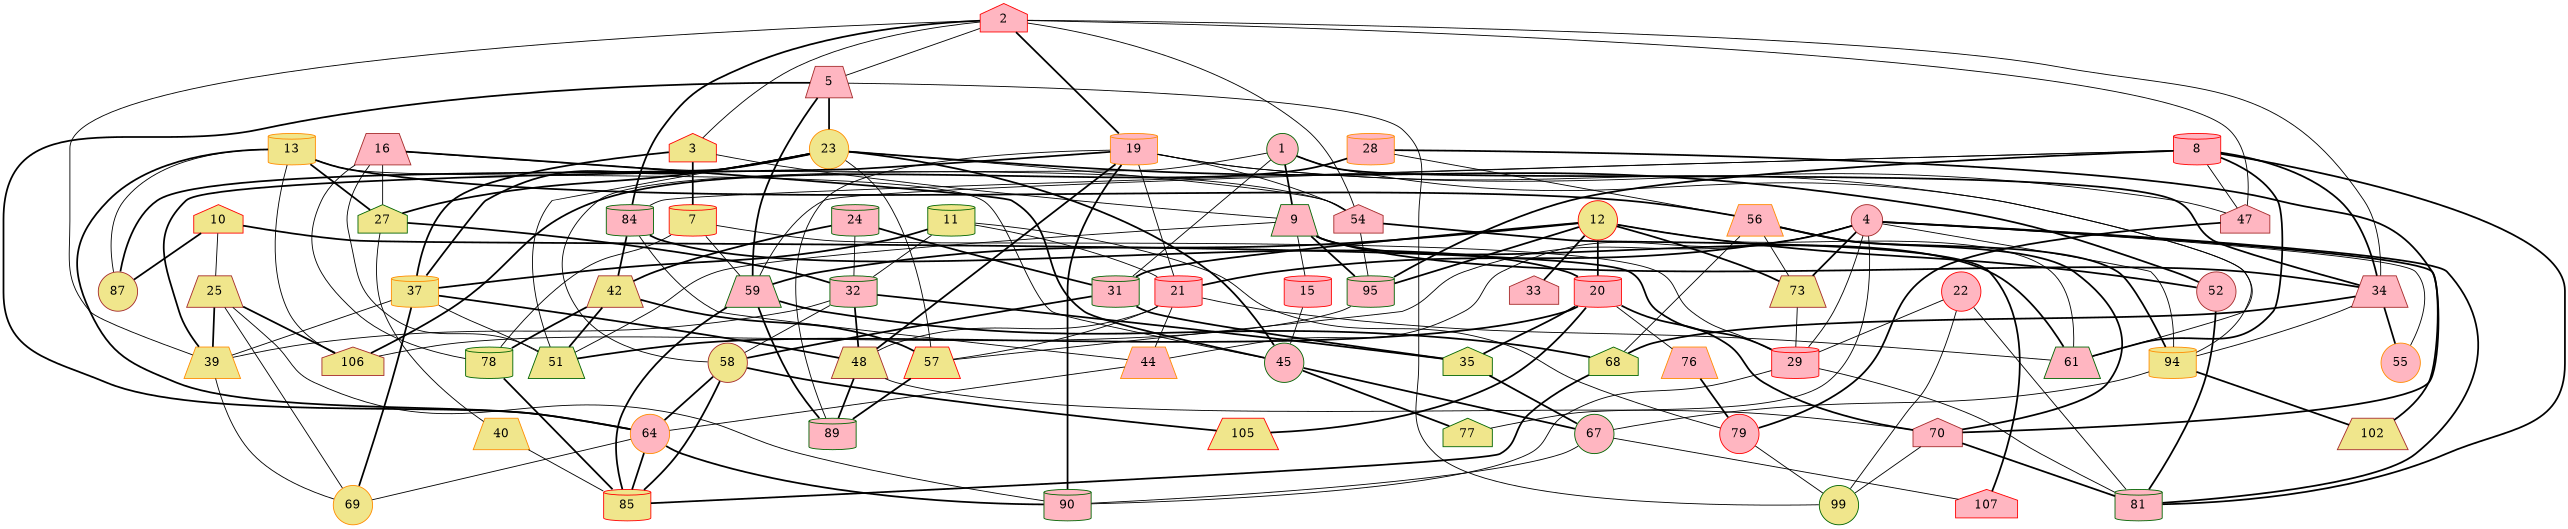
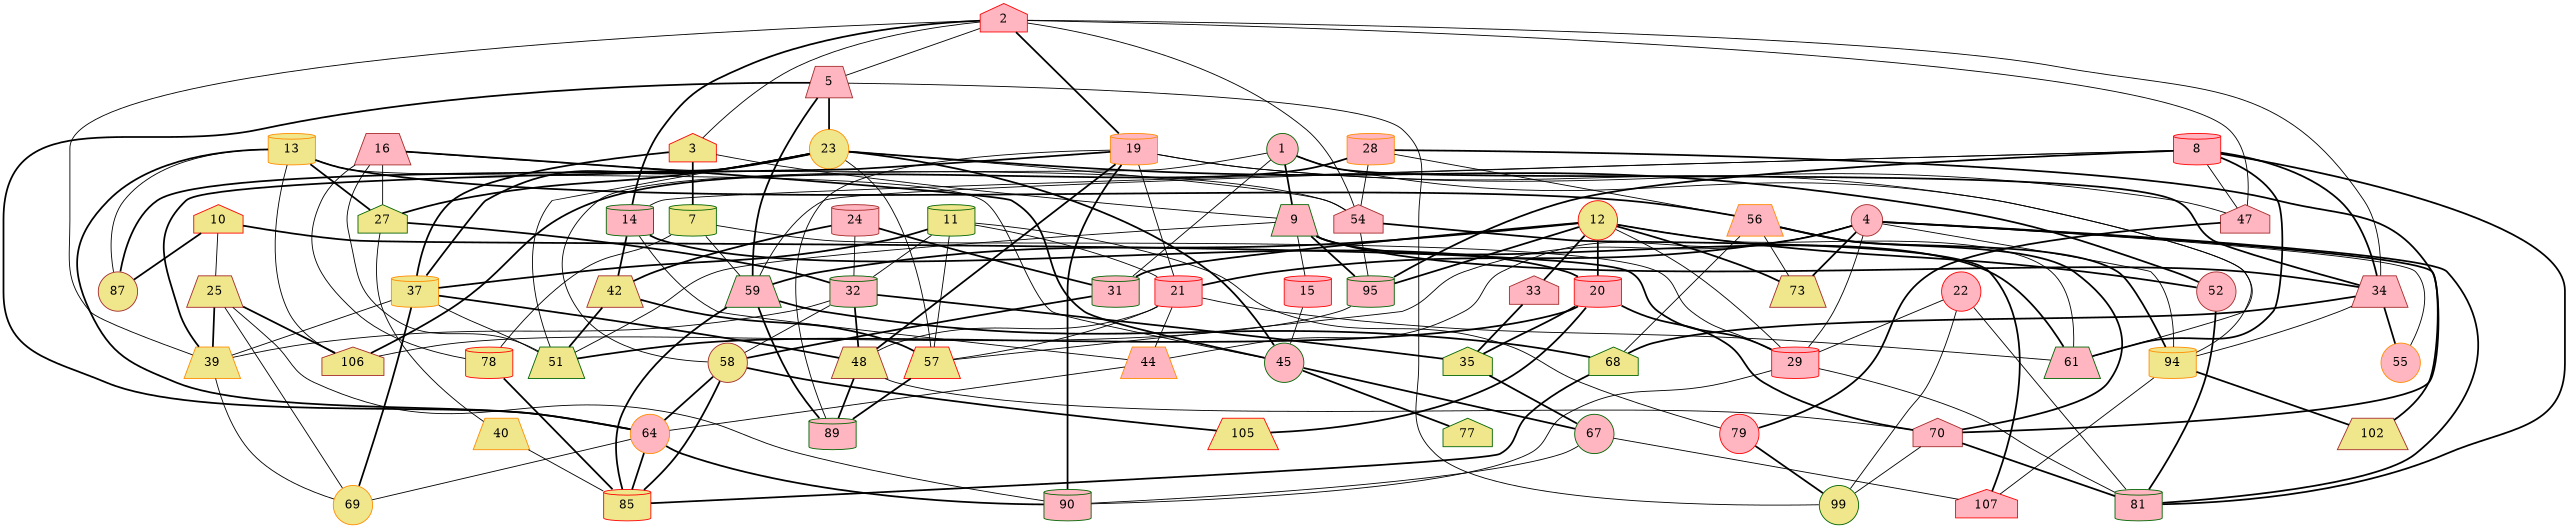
edge "19" -- "54": now "28" -- "54"
node "84": label "84" -> "14"
node "7": color red -> darkgreen
node "24": color darkgreen -> brown
edge "11" -- "57": added
edge "42" -- "78": removed
edge "31" -- "35": now "33" -- "35"
edge "73" -- "29": now "12" -- "29"
node "78": color darkgreen -> red
node "76": removed
edge "94" -- "67": now "94" -- "107"
edge "4" -- "77": removed
edge "79" -- "99": style solid -> bold
